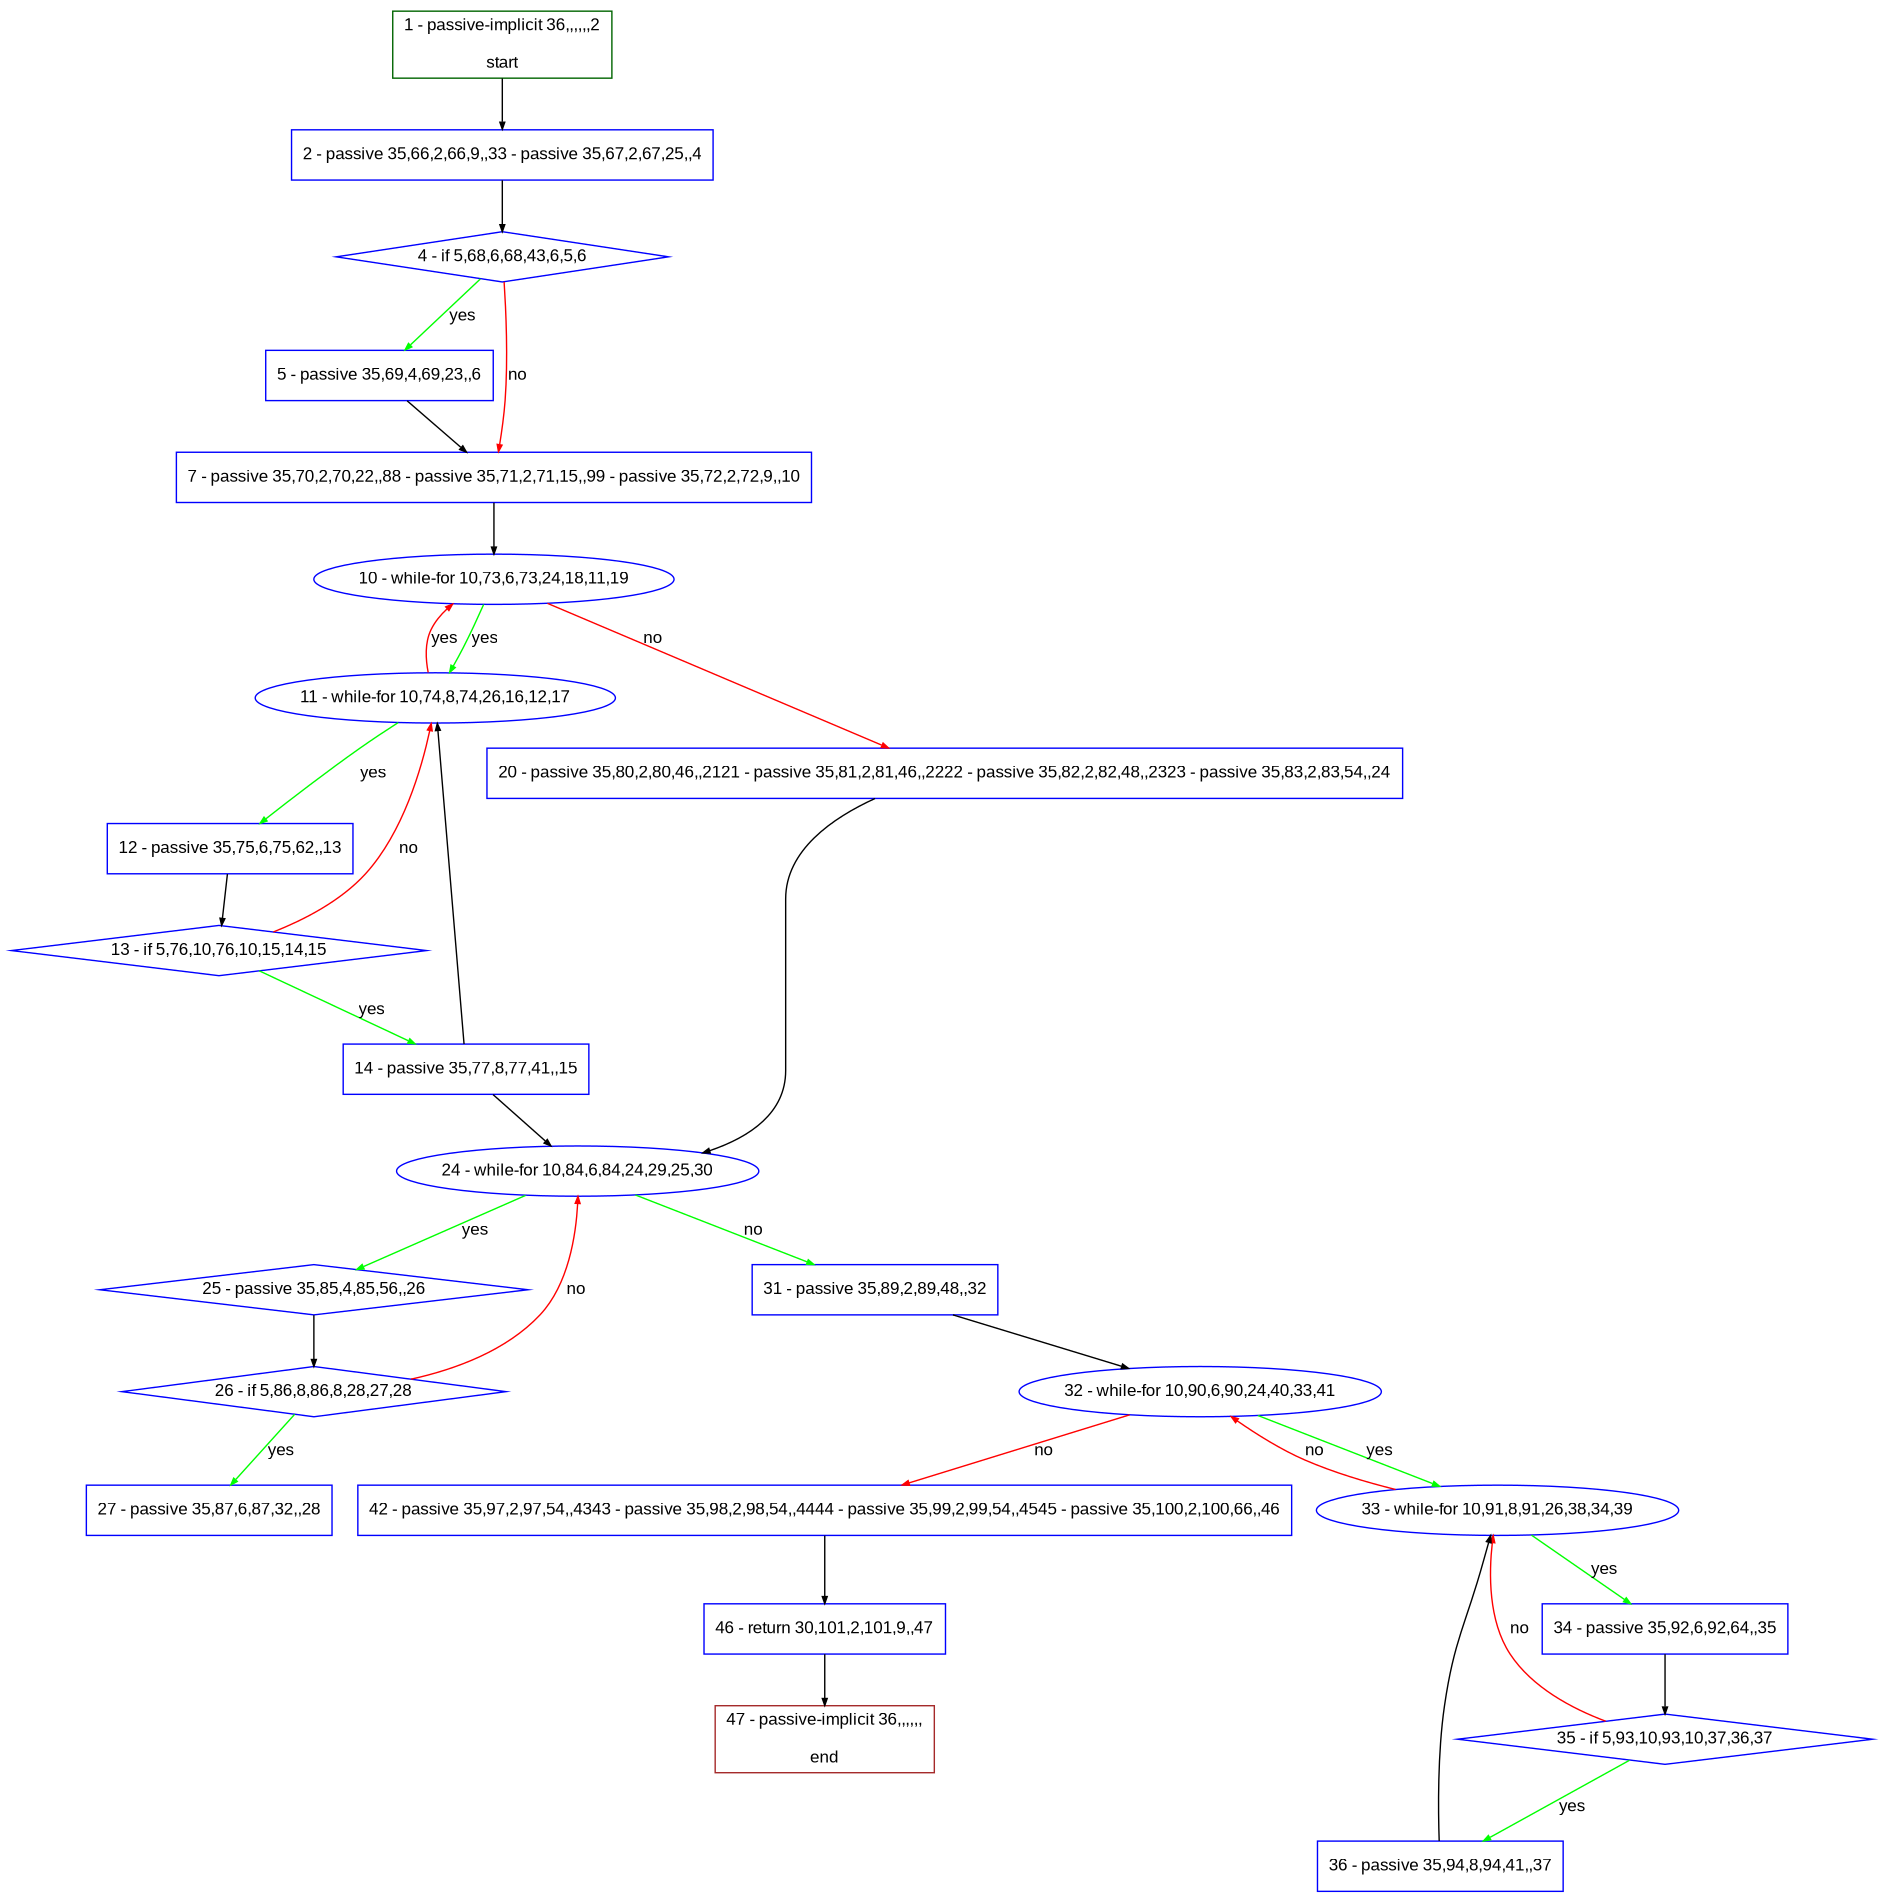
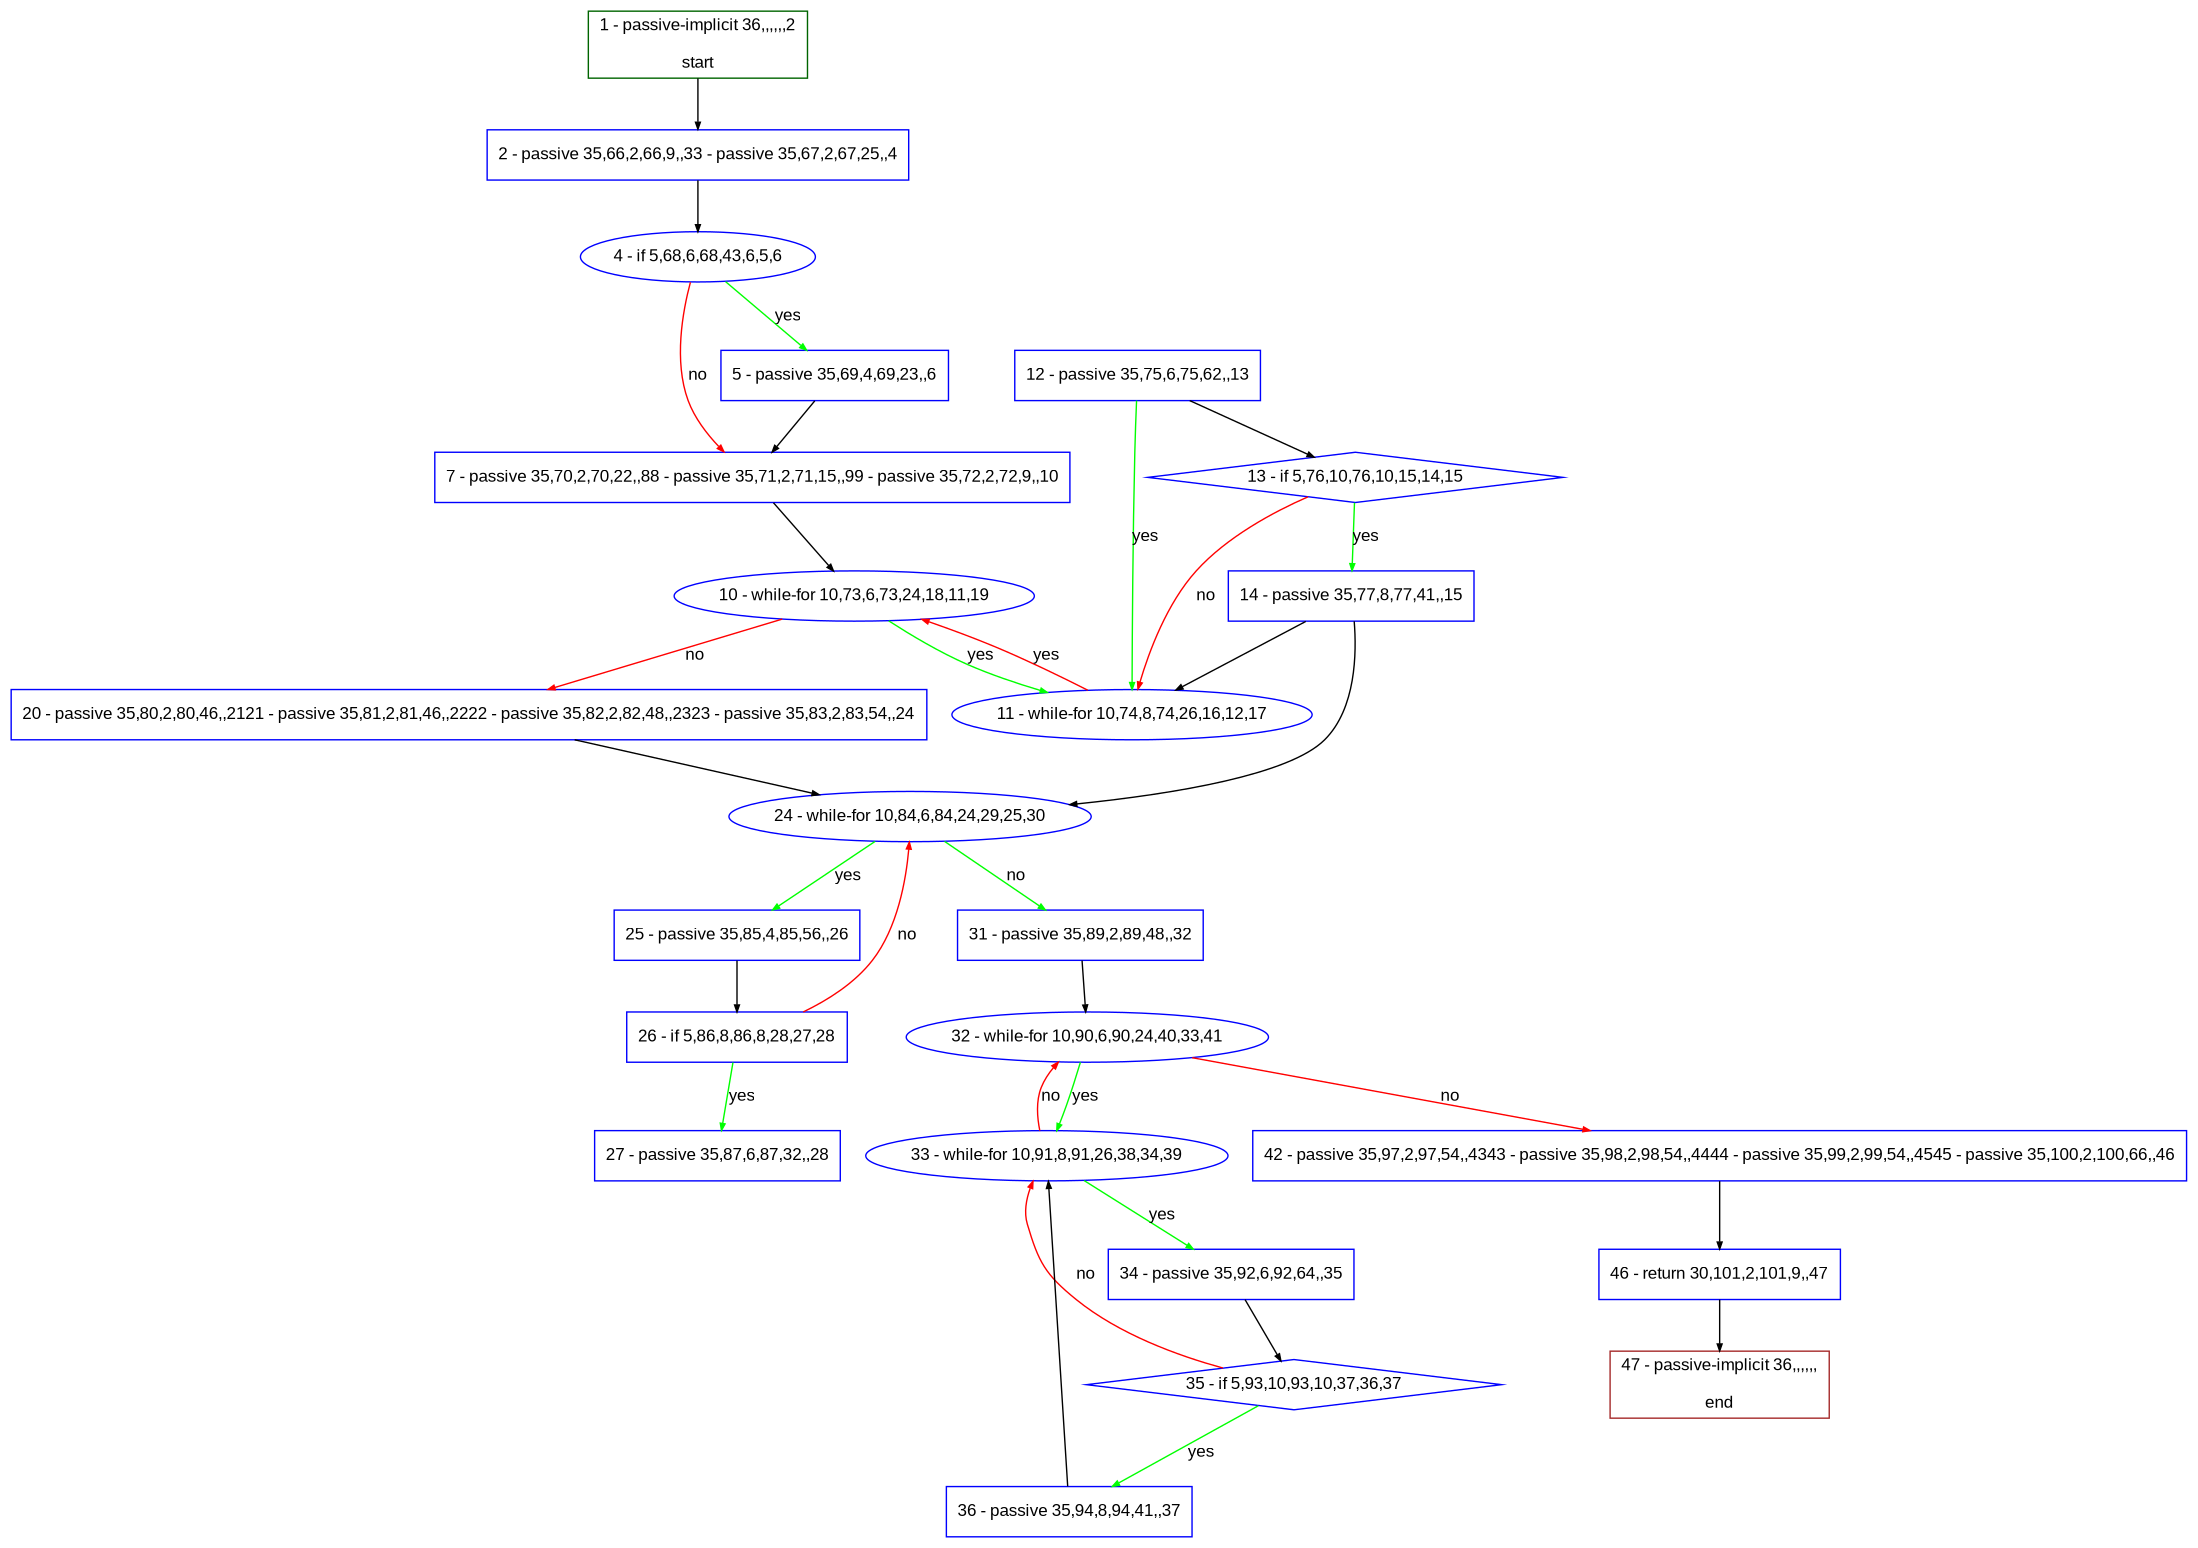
node "4 - if 5,68,6,68,43,6,5,6": shape diamond -> ellipse
edge "11 - while-for 10,74,8,74,26,16,12,17" -> "12 - passive 35,75,6,75,62,,13": reversed
node "25 - passive 35,85,4,85,56,,26": shape diamond -> box
node "26 - if 5,86,8,86,8,28,27,28": shape diamond -> box
